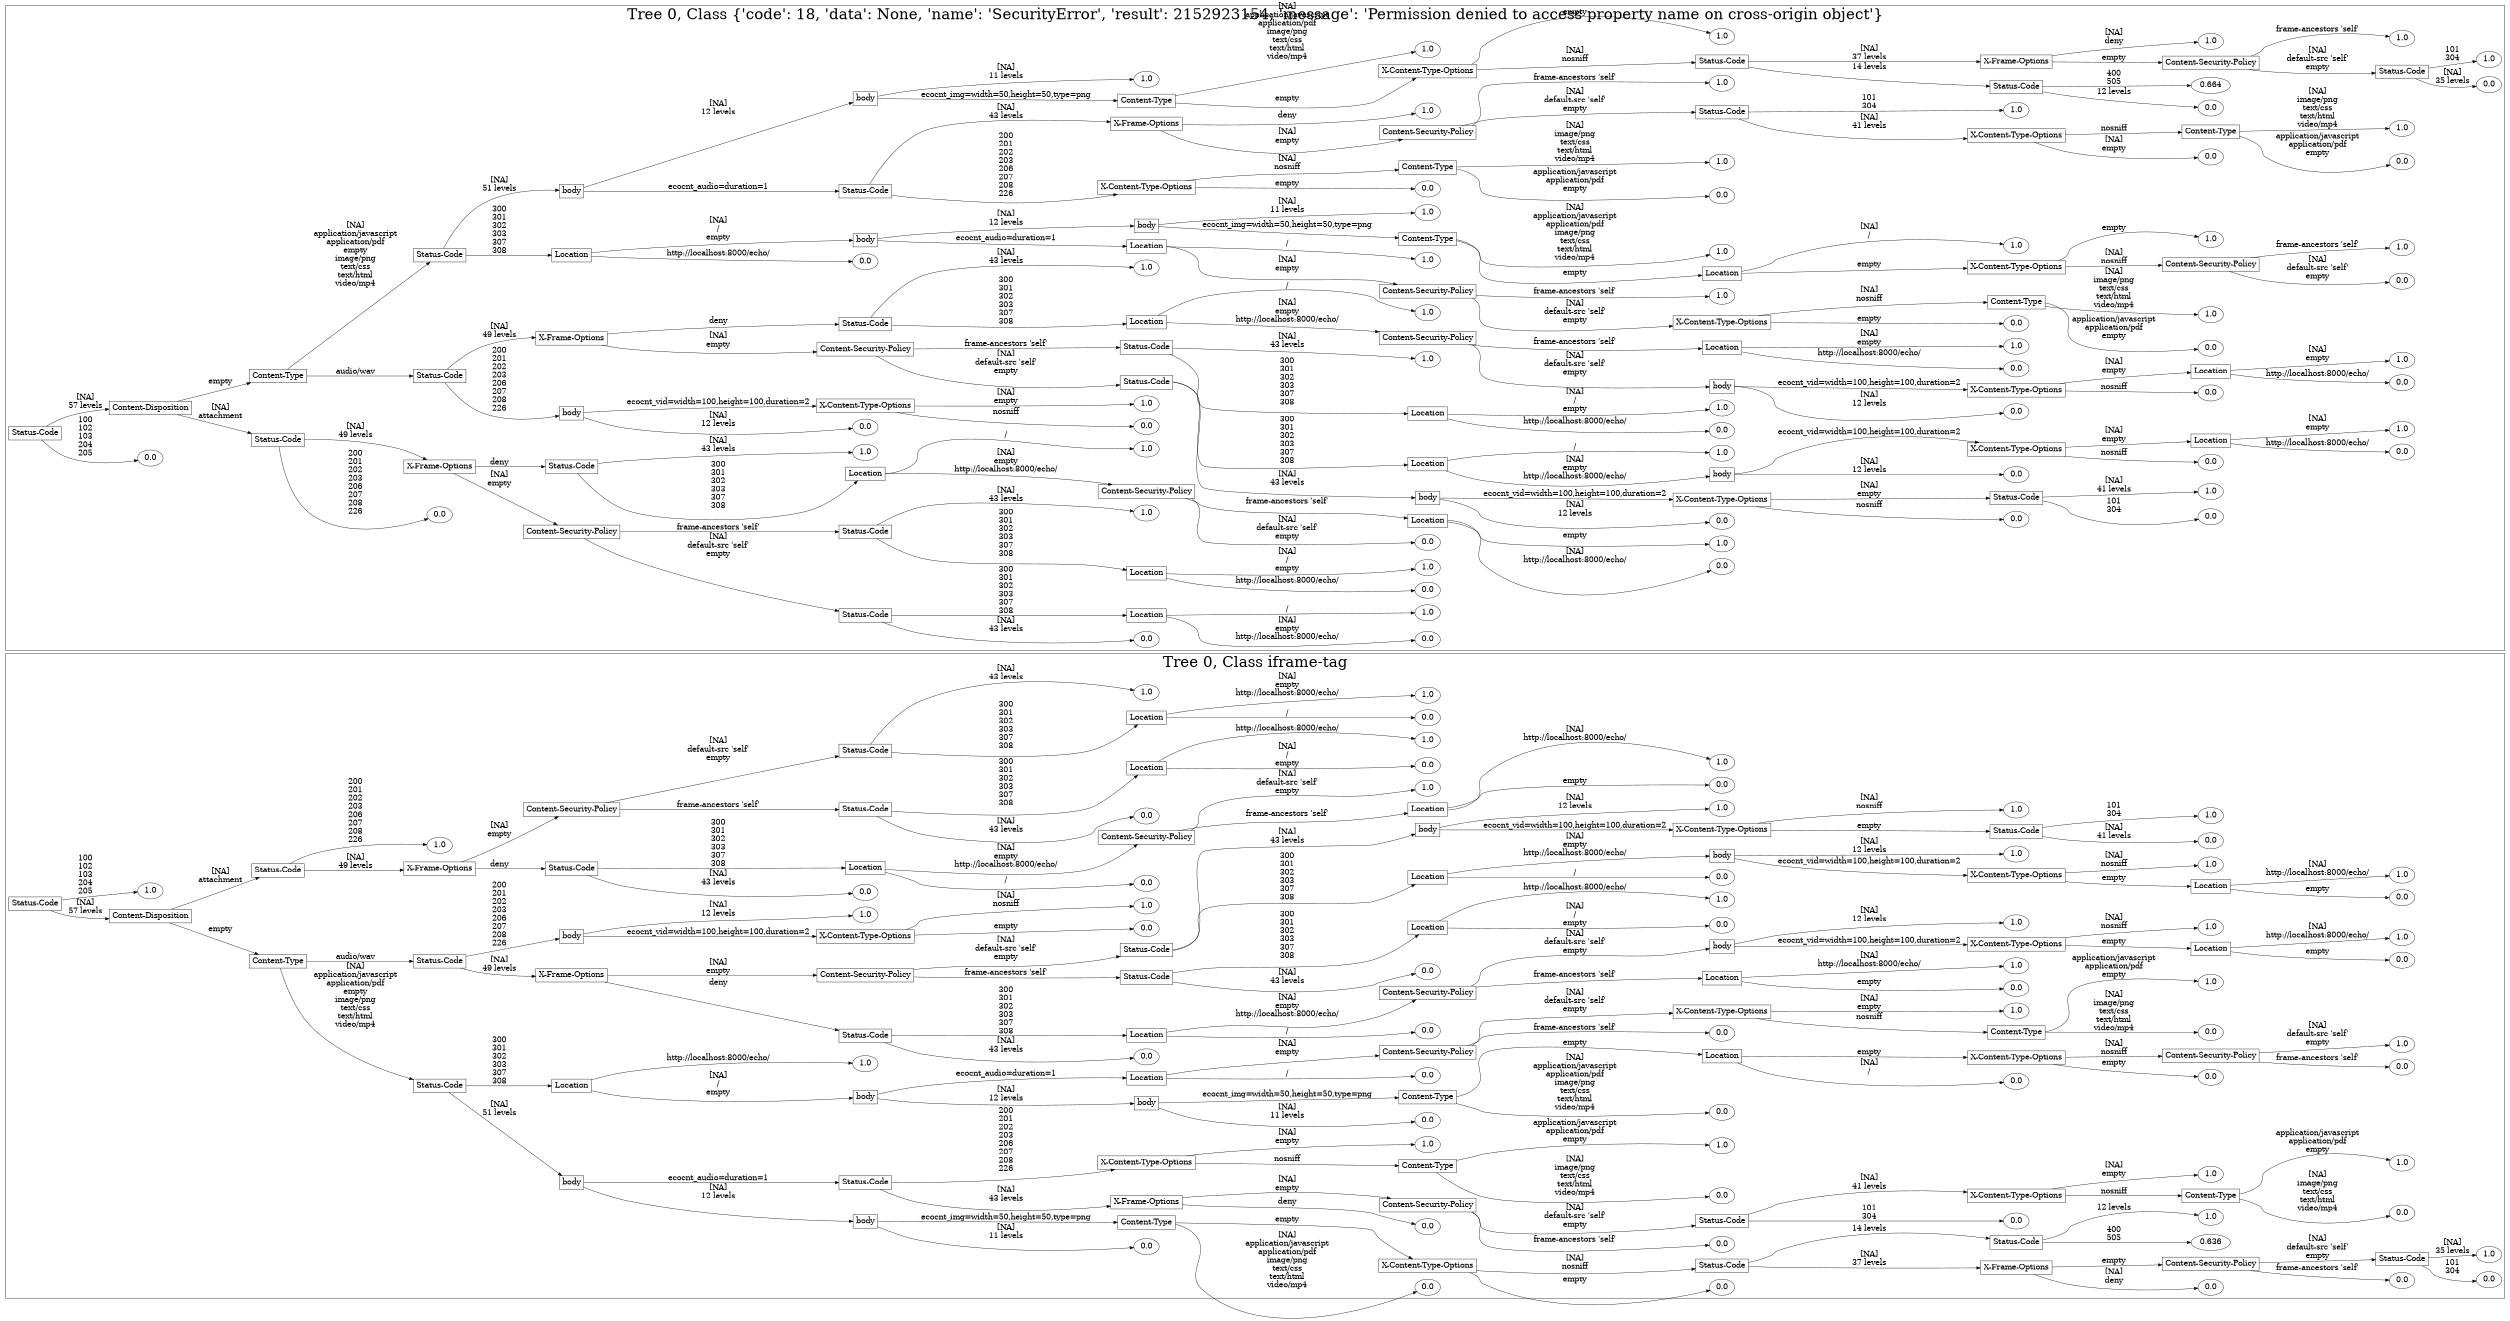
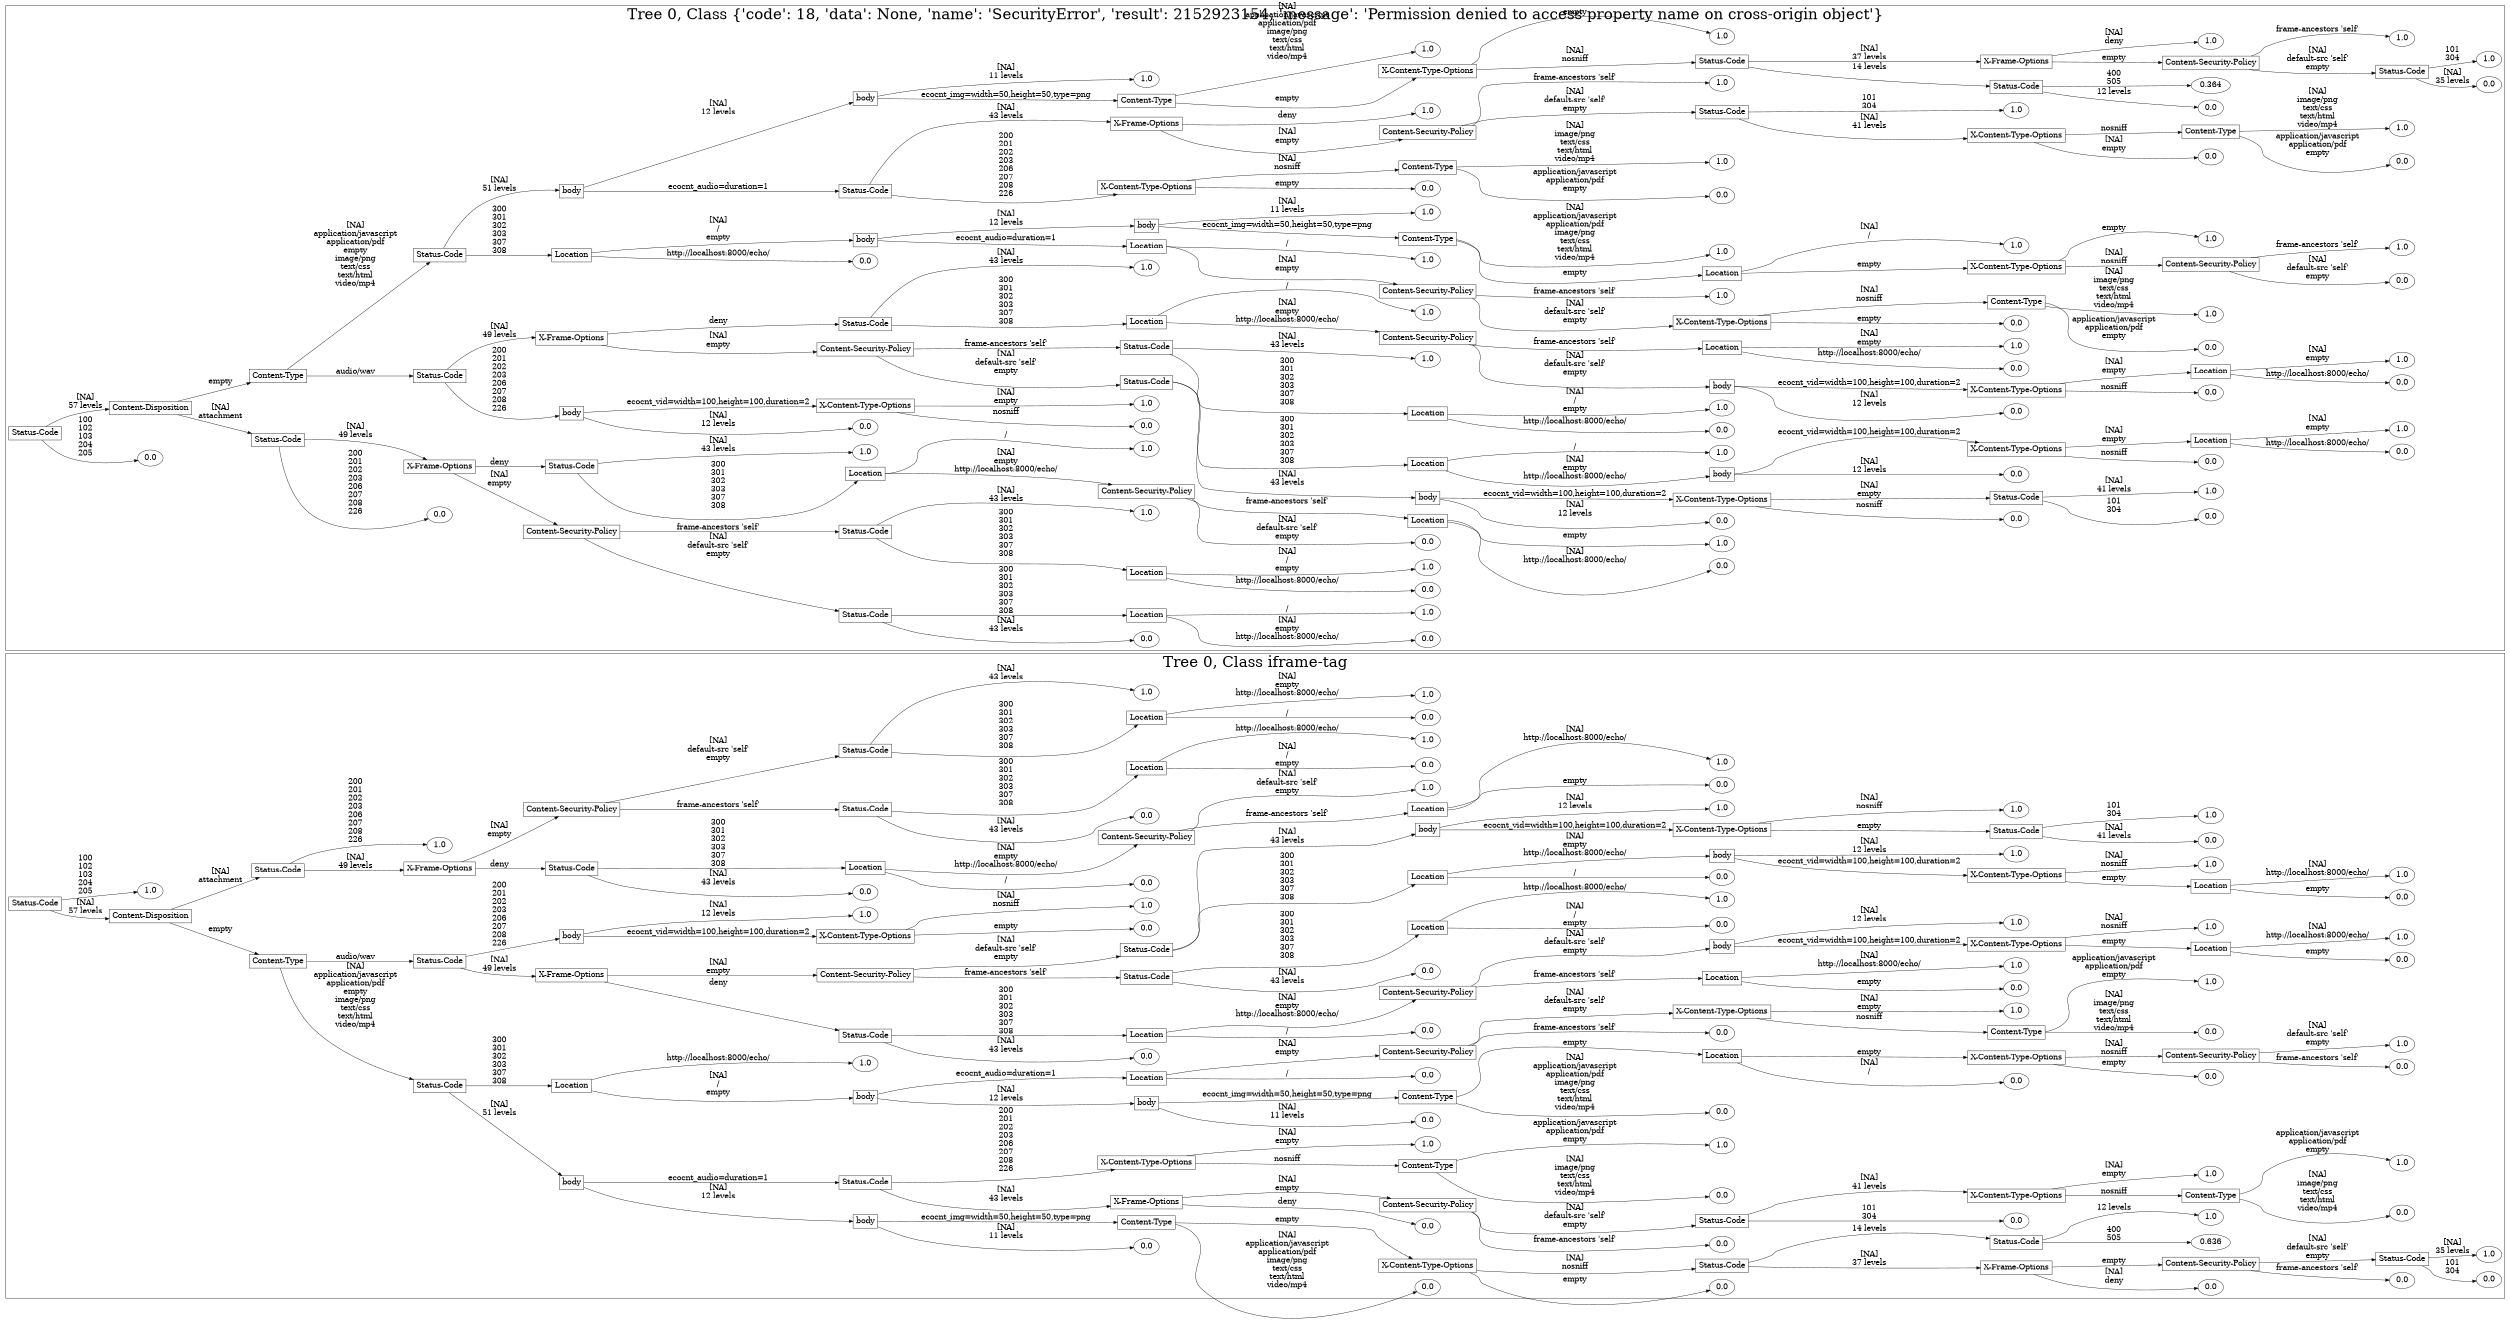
node "0.664": label "0.664" -> "0.364"
